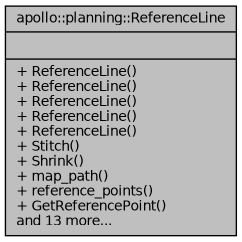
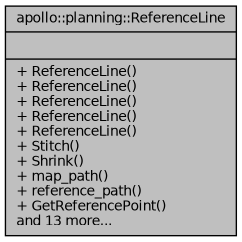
node "apollo::planning::ReferenceLine": text "+ reference_points()" -> "+ reference_path()"
